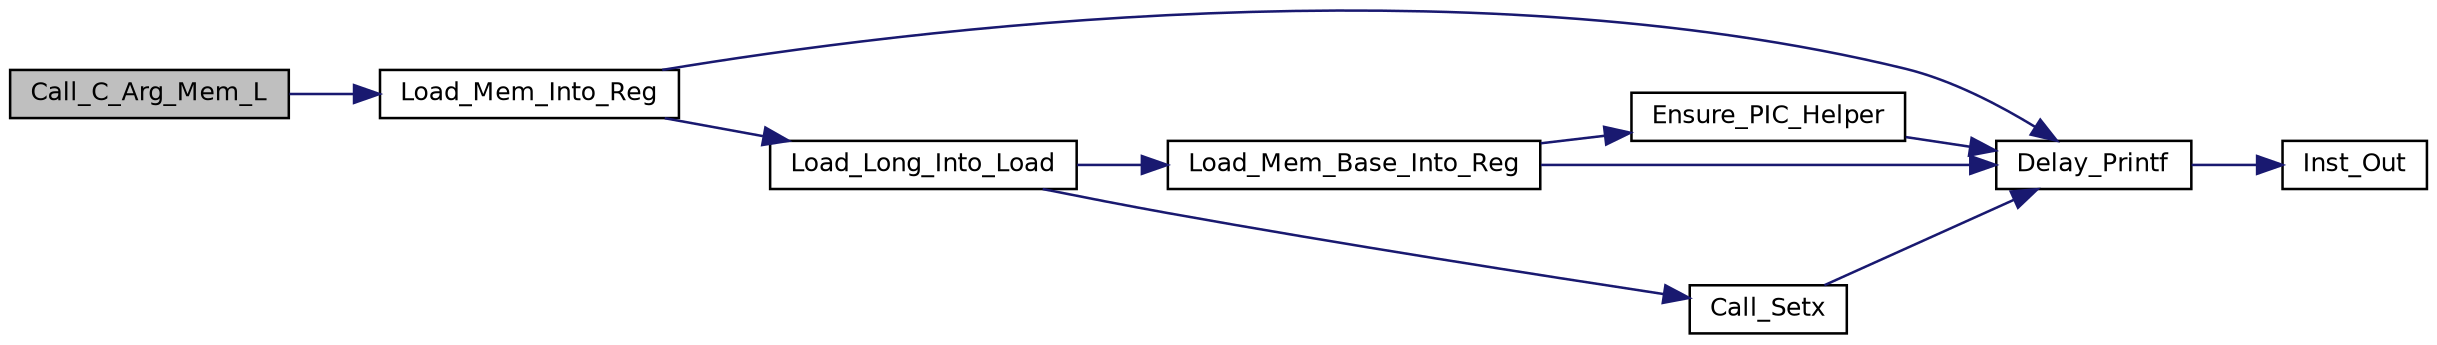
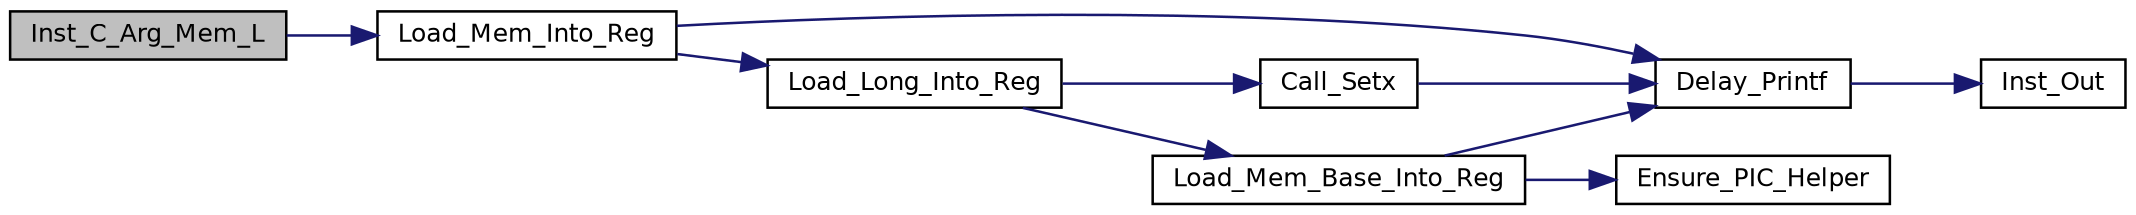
node "Call_C_Arg_Mem_L": label "Call_C_Arg_Mem_L" -> "Inst_C_Arg_Mem_L"
edge "Ensure_PIC_Helper" -> "Delay_Printf": removed
node "Load_Long_Into_Load": label "Load_Long_Into_Load" -> "Load_Long_Into_Reg"
